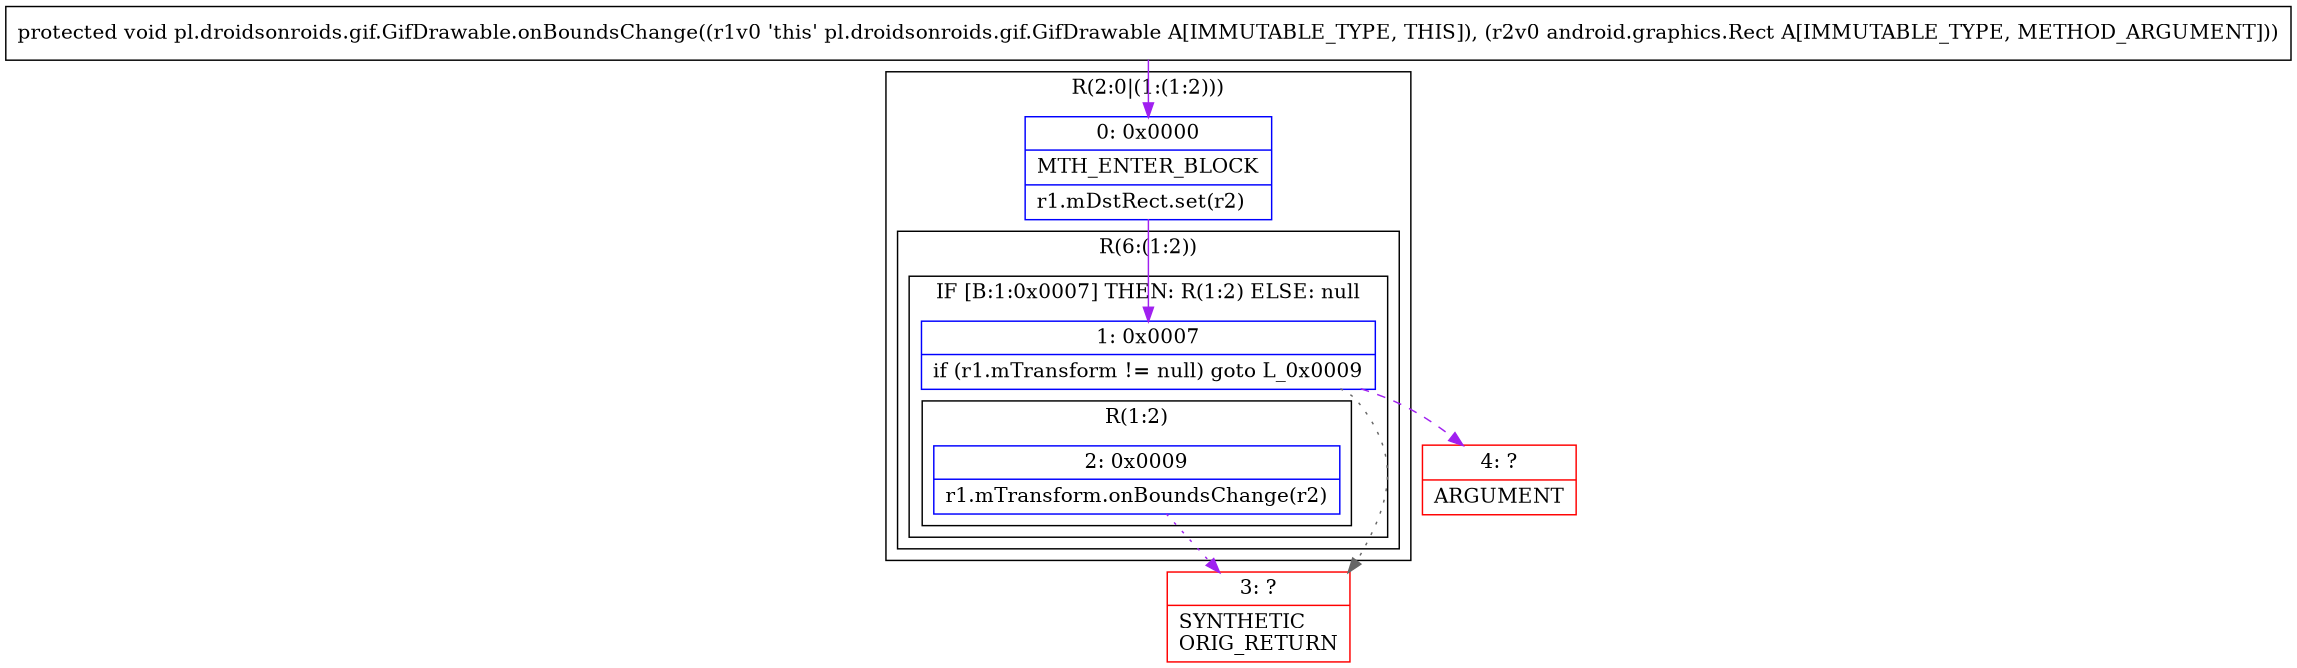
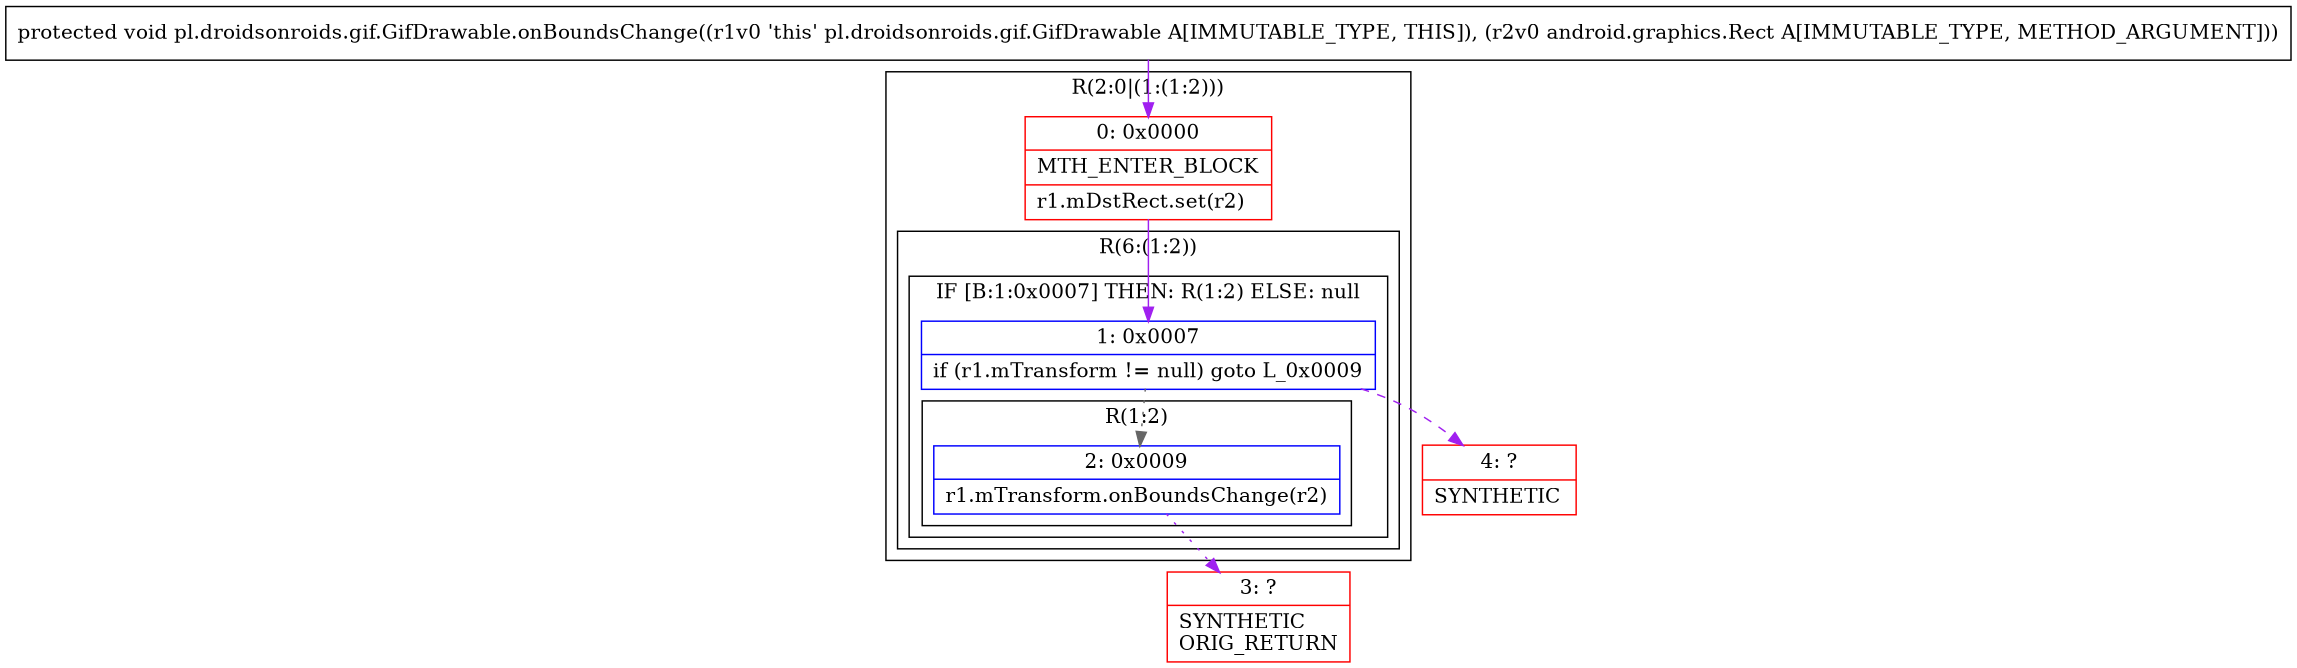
node "0: 0x0000": color blue -> red
edge "1: 0x0007" -> "3: ?": now "1: 0x0007" -> "2: 0x0009"
node "4: ?": text "ARGUMENT" -> "SYNTHETIC"
